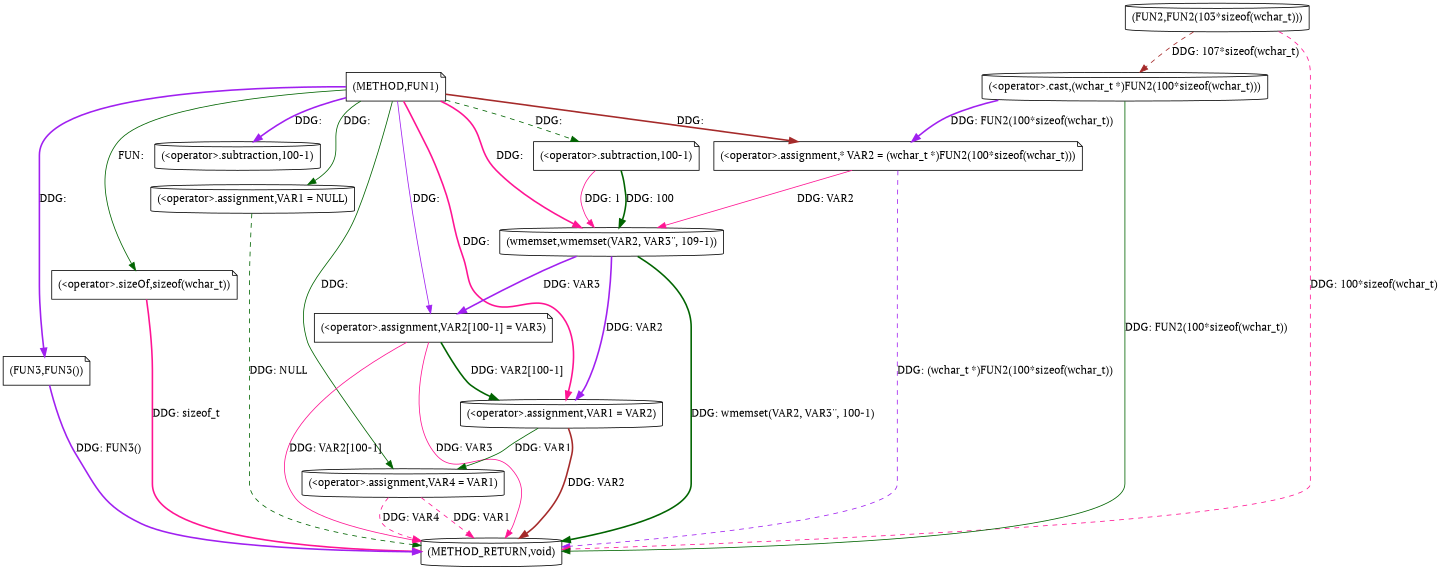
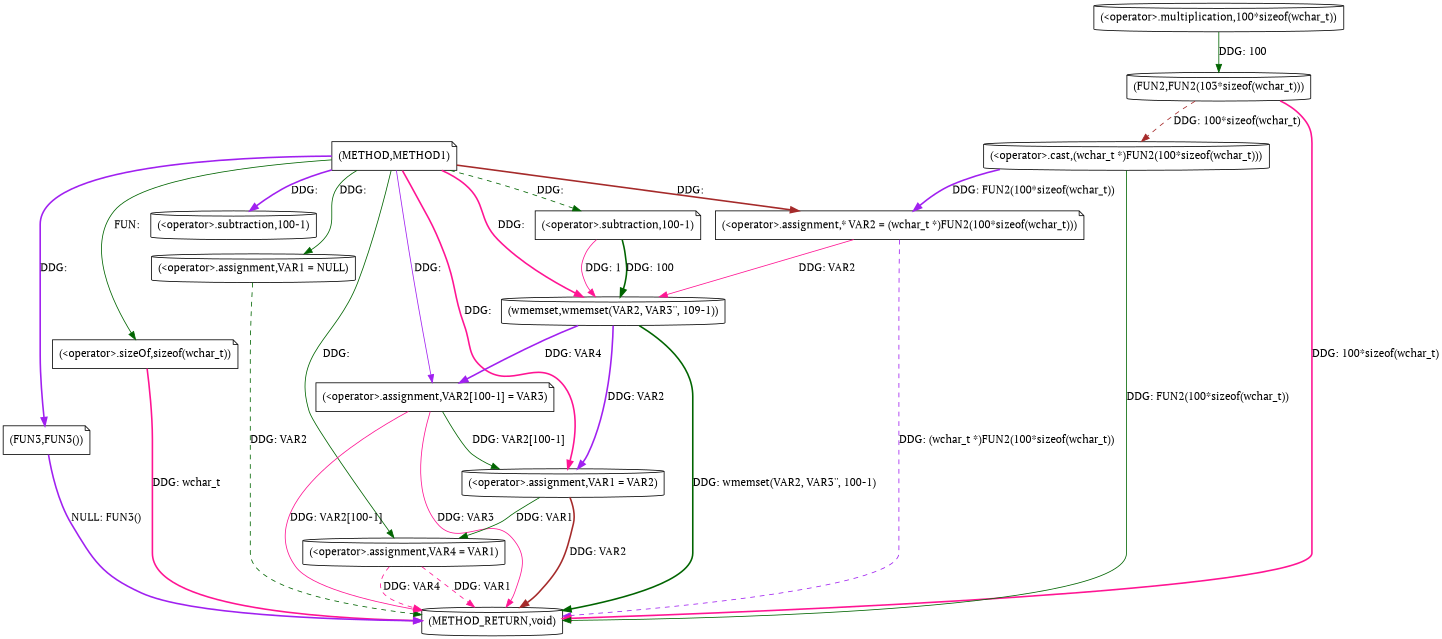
node "(<operator>.multiplication,100*sizeof(wchar_t))": added
edge "(FUN2,FUN2(103*sizeof(wchar_t)))" -> "(<operator>.cast,(wchar_t *)FUN2(100*sizeof(wchar_t)))": label "DDG: 107*sizeof(wchar_t)" -> "DDG: 100*sizeof(wchar_t)"
node "(METHOD,FUN1)": label "(METHOD,FUN1)" -> "(METHOD,METHOD1)"
edge "(wmemset,wmemset(VAR2, VAR3'', 109-1))" -> "(<operator>.assignment,VAR2[100-1] = VAR3)": label "DDG: VAR3" -> "DDG: VAR4"
edge "(<operator>.assignment,VAR1 = NULL)" -> "(METHOD_RETURN,void)": label "DDG: NULL" -> "DDG: VAR2"
edge "(<operator>.assignment,VAR2[100-1] = VAR3)" -> "(<operator>.assignment,VAR1 = VAR2)": style bold -> solid
edge "(<operator>.sizeOf,sizeof(wchar_t))" -> "(METHOD_RETURN,void)": label "DDG: sizeof_t" -> "DDG: wchar_t"
edge "(FUN3,FUN3())" -> "(METHOD_RETURN,void)": label "DDG: FUN3()" -> "NULL: FUN3()"
edge "(FUN2,FUN2(103*sizeof(wchar_t)))" -> "(METHOD_RETURN,void)": style dashed -> bold
